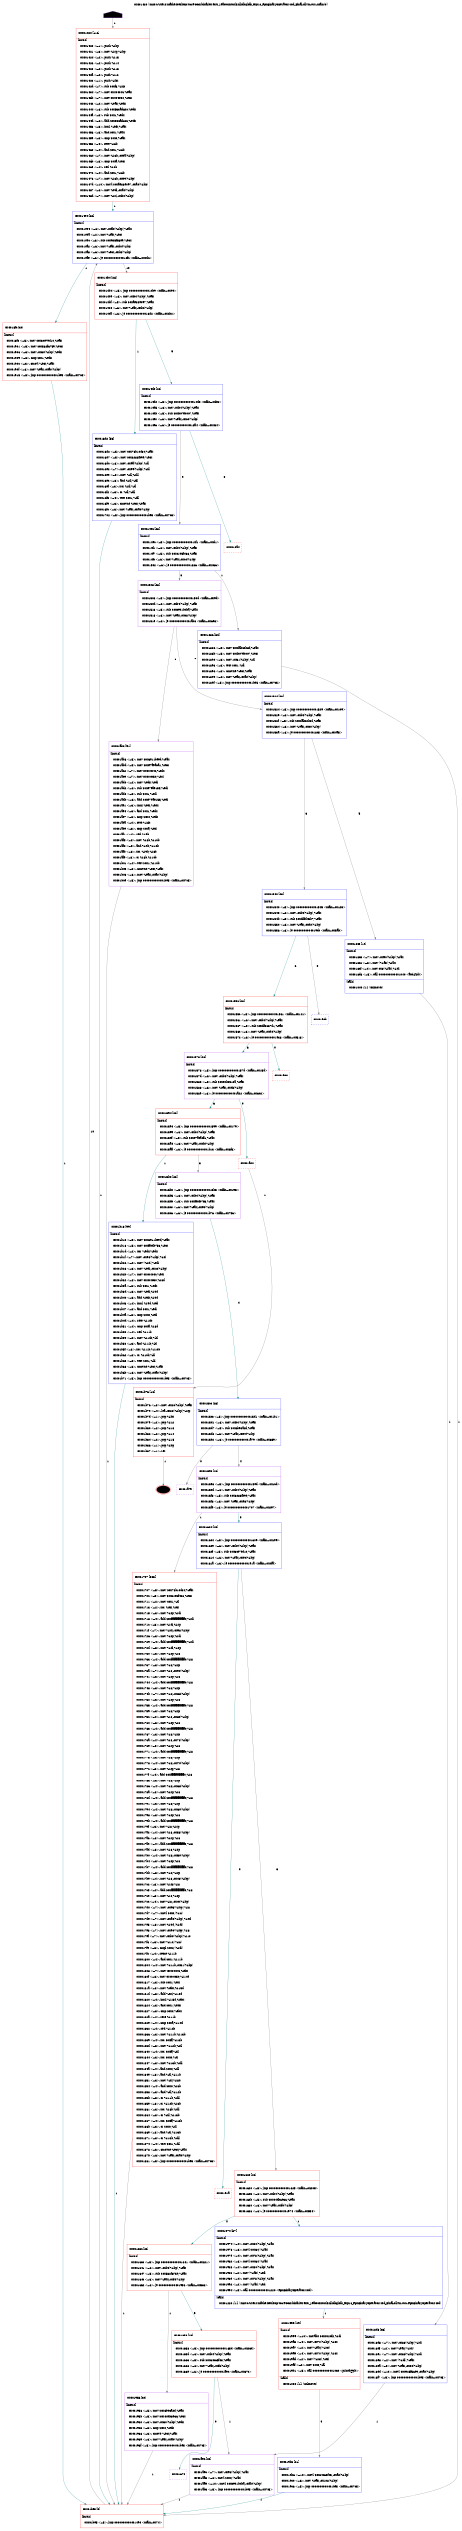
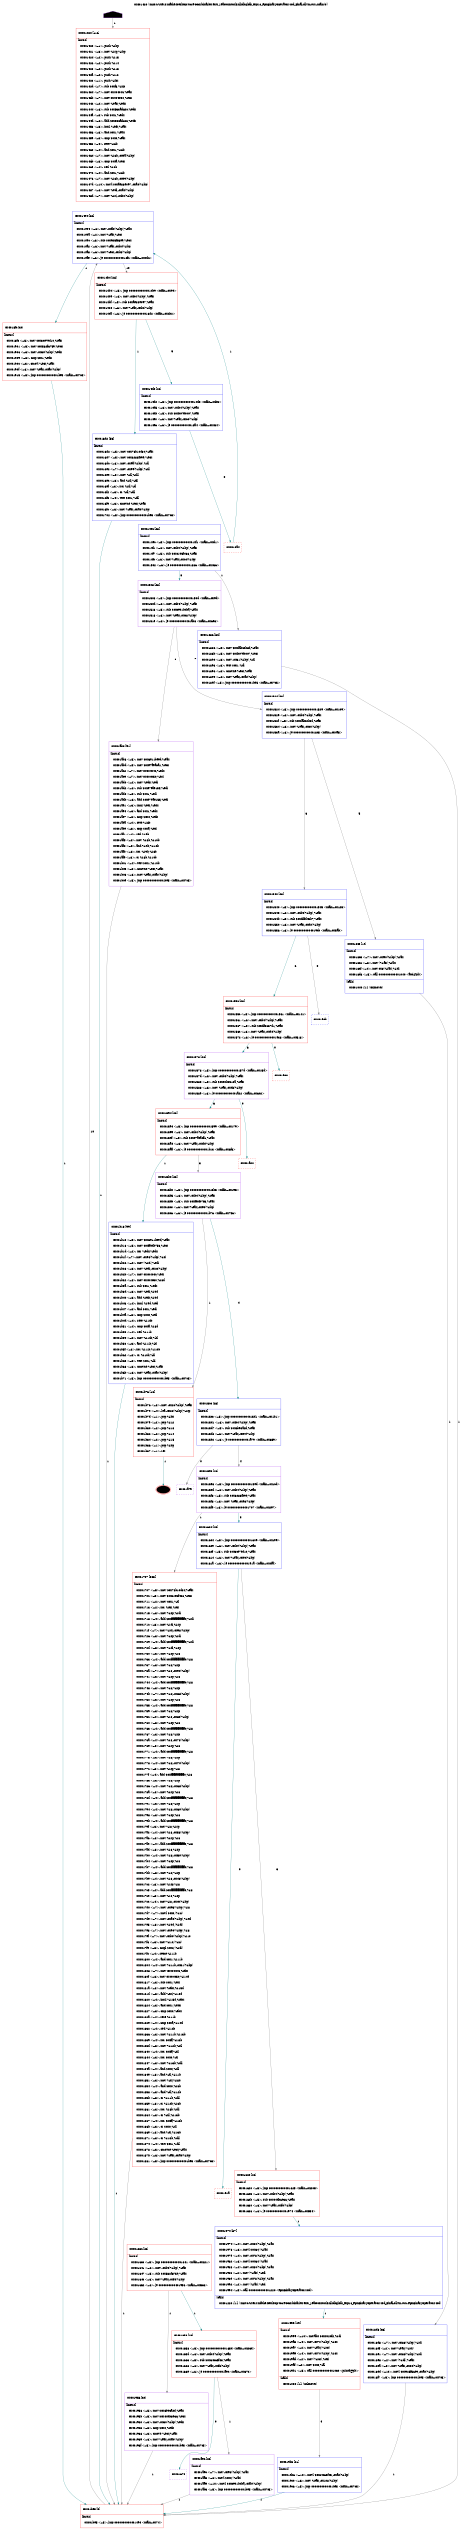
edge "0x401420 [116]" -> "0x401494 [32]": now "0x4018a4" -> "0x401494 [32]"
edge "0x4014d0 [28]" -> "0x4014ec [28]": removed, label "9"
edge "0x401a22" -> "0x401b76 [18]": now "0x4015b0 [28]" -> "0x401b76 [18]"
edge "0x401620 [28]" -> "0x40163c [28]": removed, label "2"
edge "0x40163c [28]" -> "0x401658 [28]": label " 9" -> " 1"
edge "0x4018d8 [36]" -> "0x401a9c [28]": now "0x4018d8 [36]" -> "0x401be5 [5]"
